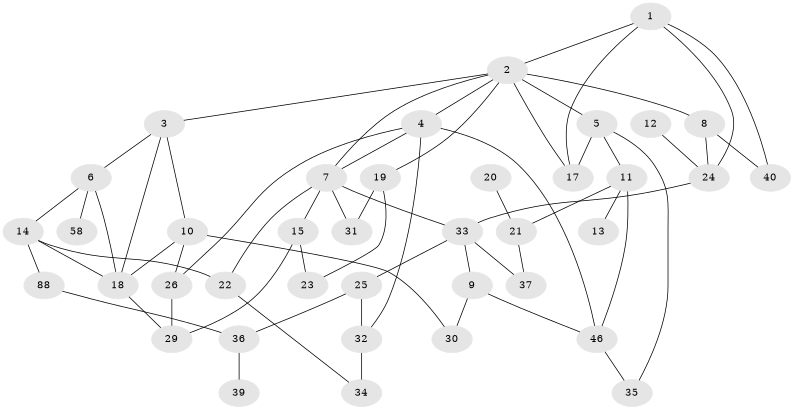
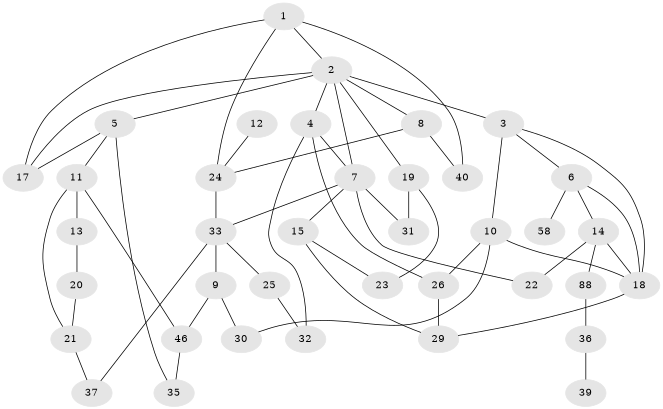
edge "4" -- "46": removed
edge "13" -- "20": added
edge "25" -- "36": removed
node "34": removed
